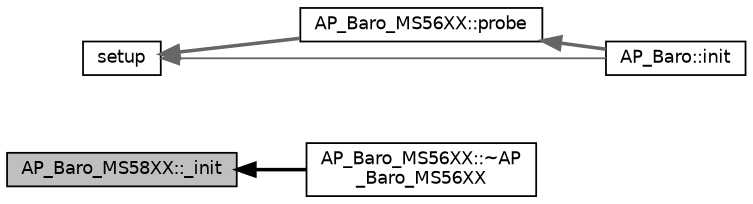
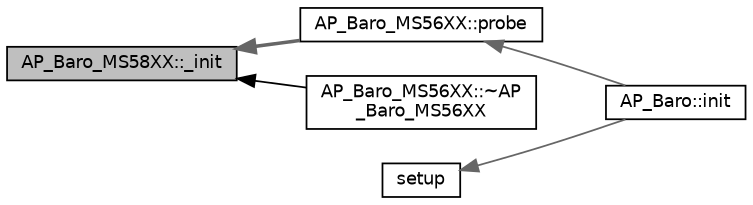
edge "AP_Baro_MS56XX::probe" -> "setup": now "AP_Baro_MS56XX::probe" -> "AP_Baro_MS58XX::_init"
edge "AP_Baro::init" -> "AP_Baro_MS56XX::probe": style bold -> solid
edge "AP_Baro_MS56XX::~AP _Baro_MS56XX" -> "AP_Baro_MS58XX::_init": style bold -> solid
